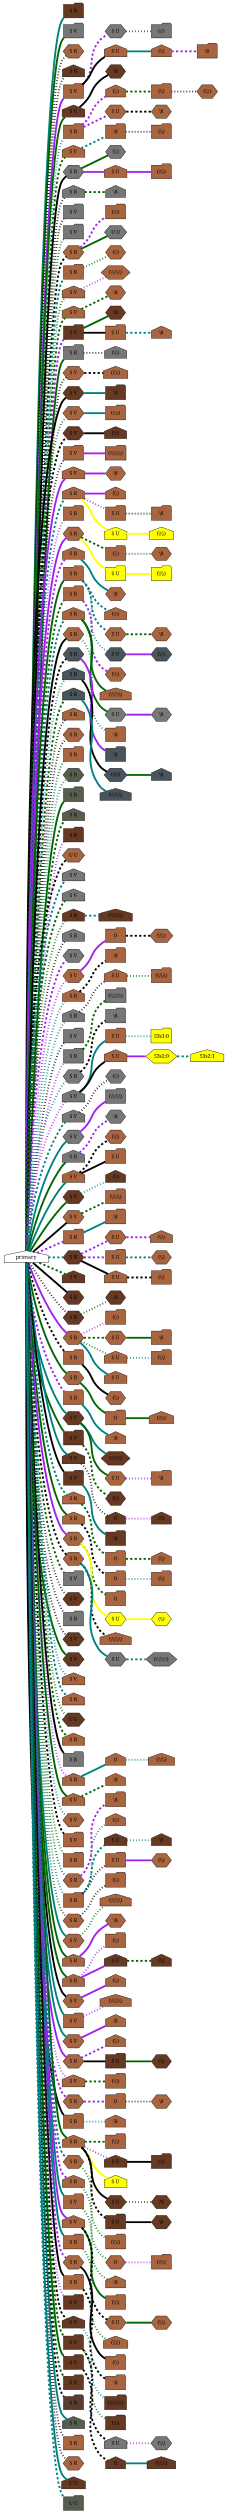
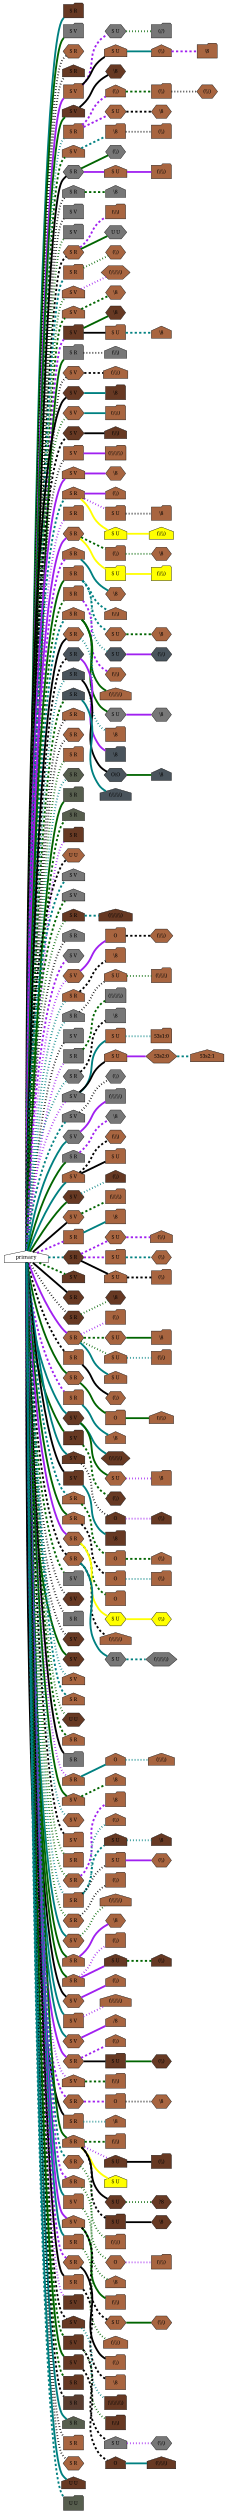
node "53s1:0": fillcolor yellow -> #a86540
node "53s2:0": fillcolor yellow -> #a86540
node "53s2:1": fillcolor yellow -> #a86540
